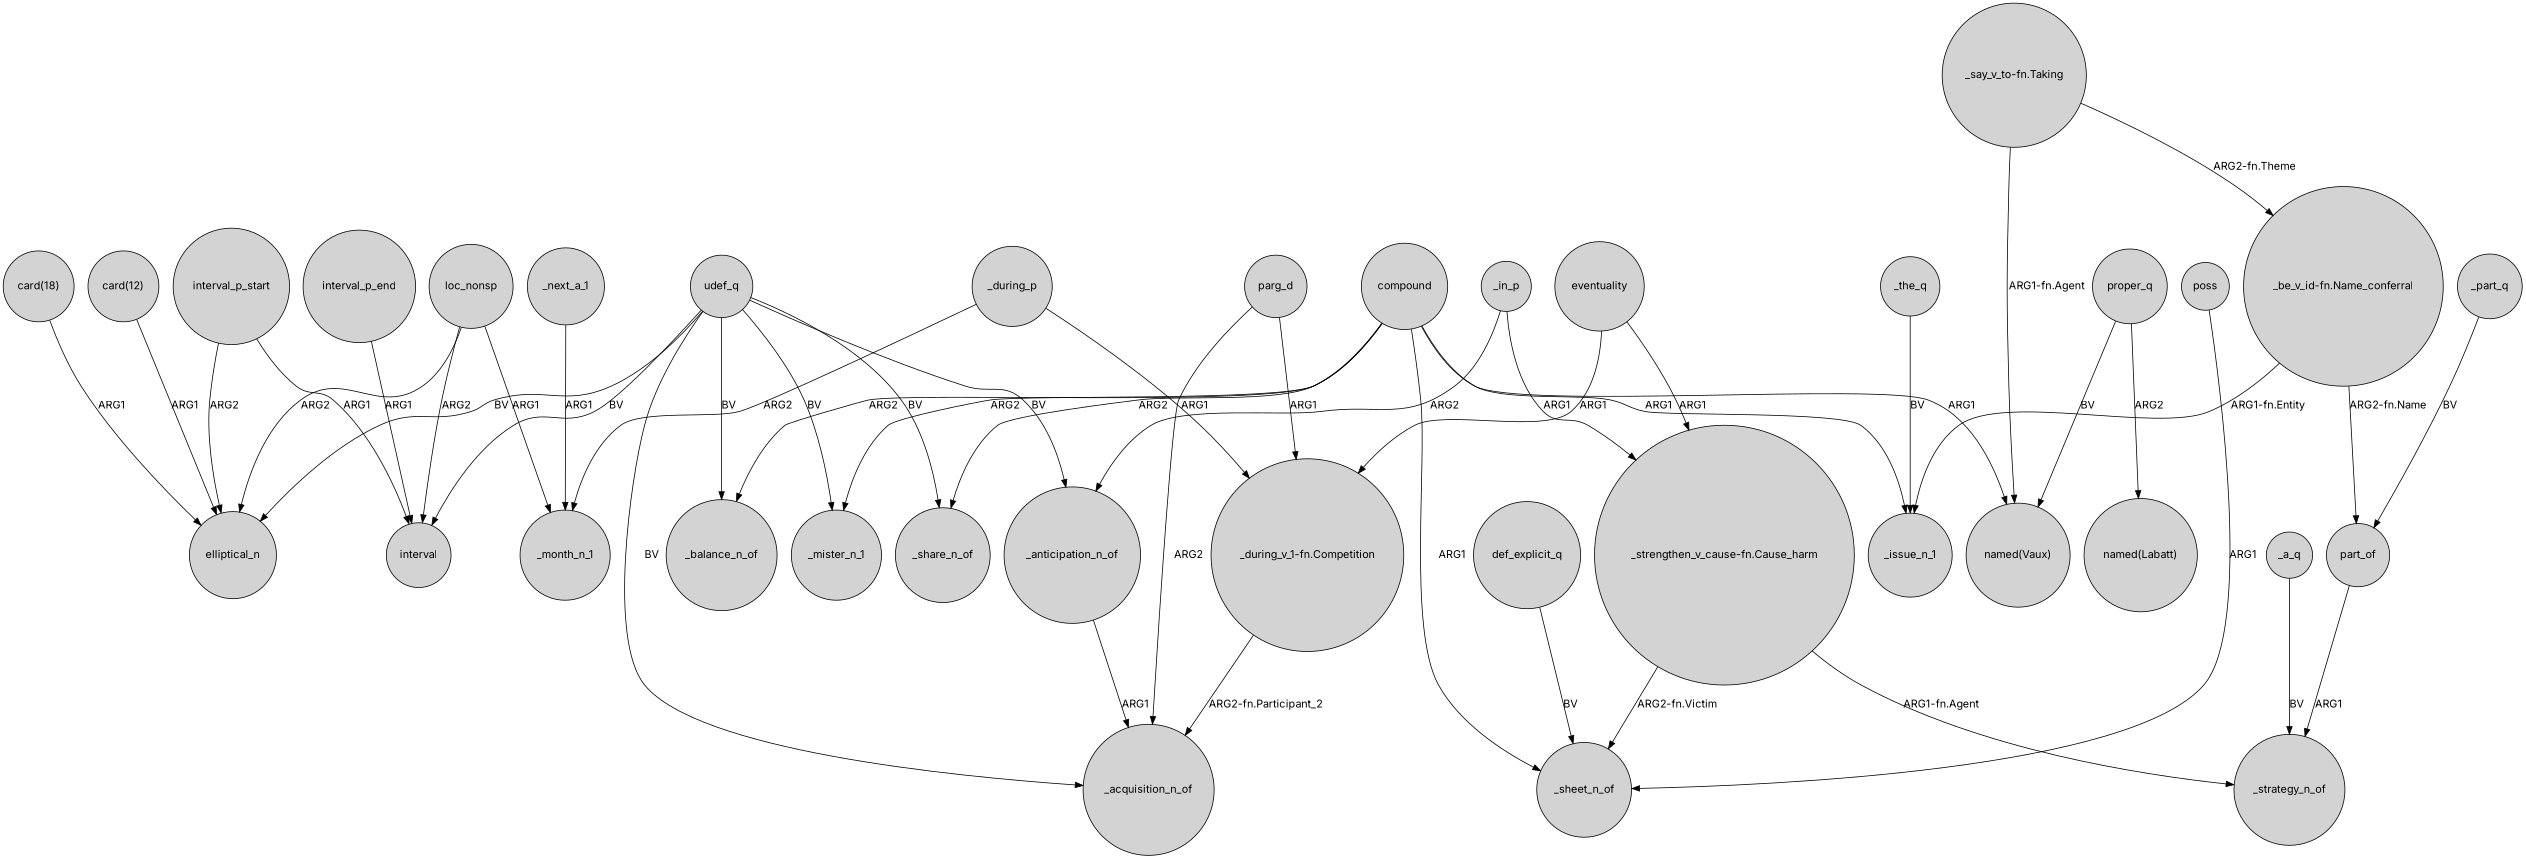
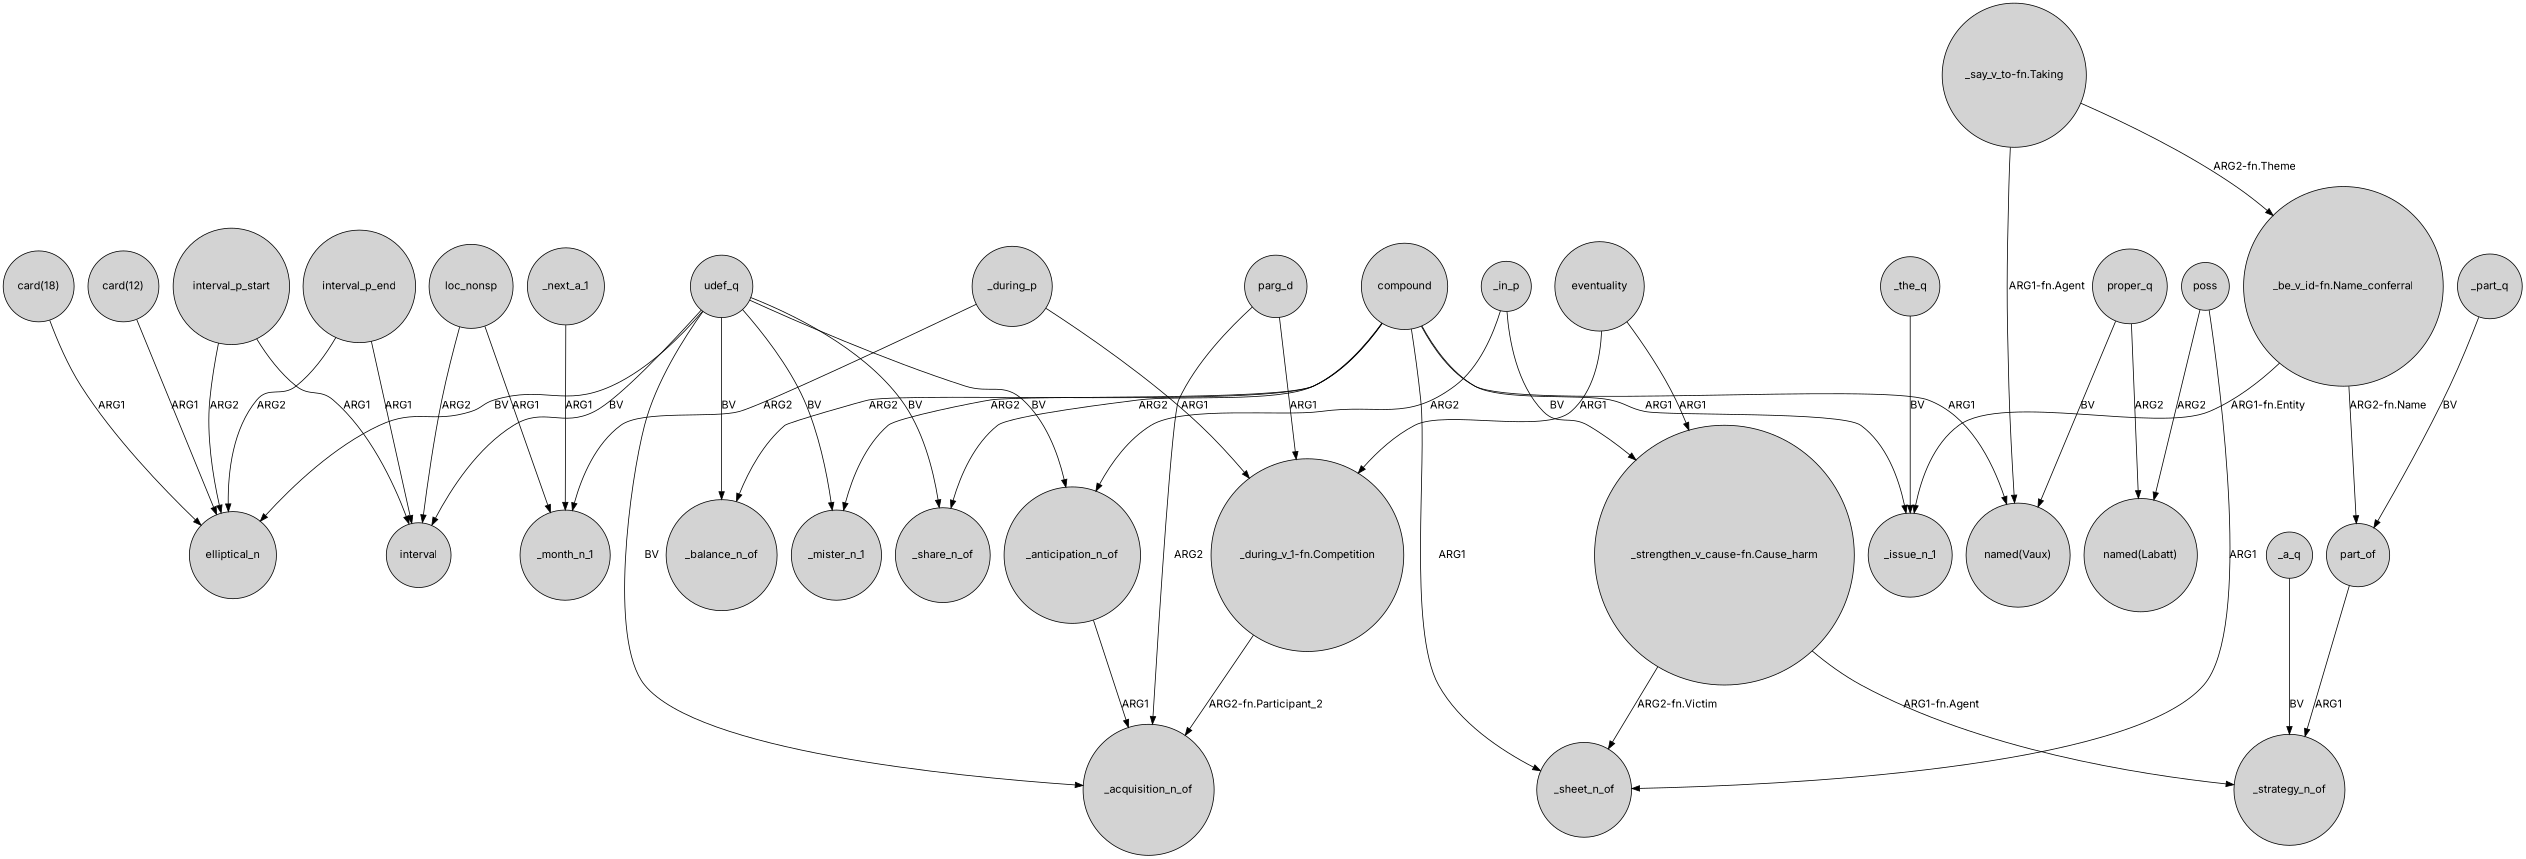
edge "loc_nonsp" -> "elliptical_n": now "interval_p_end" -> "elliptical_n"
edge "poss" -> "named(Labatt)": added, label "ARG2"
edge "_in_p" -> "_strengthen_v_cause-fn.Cause_harm": label "ARG1" -> "BV"
node "def_explicit_q": removed
